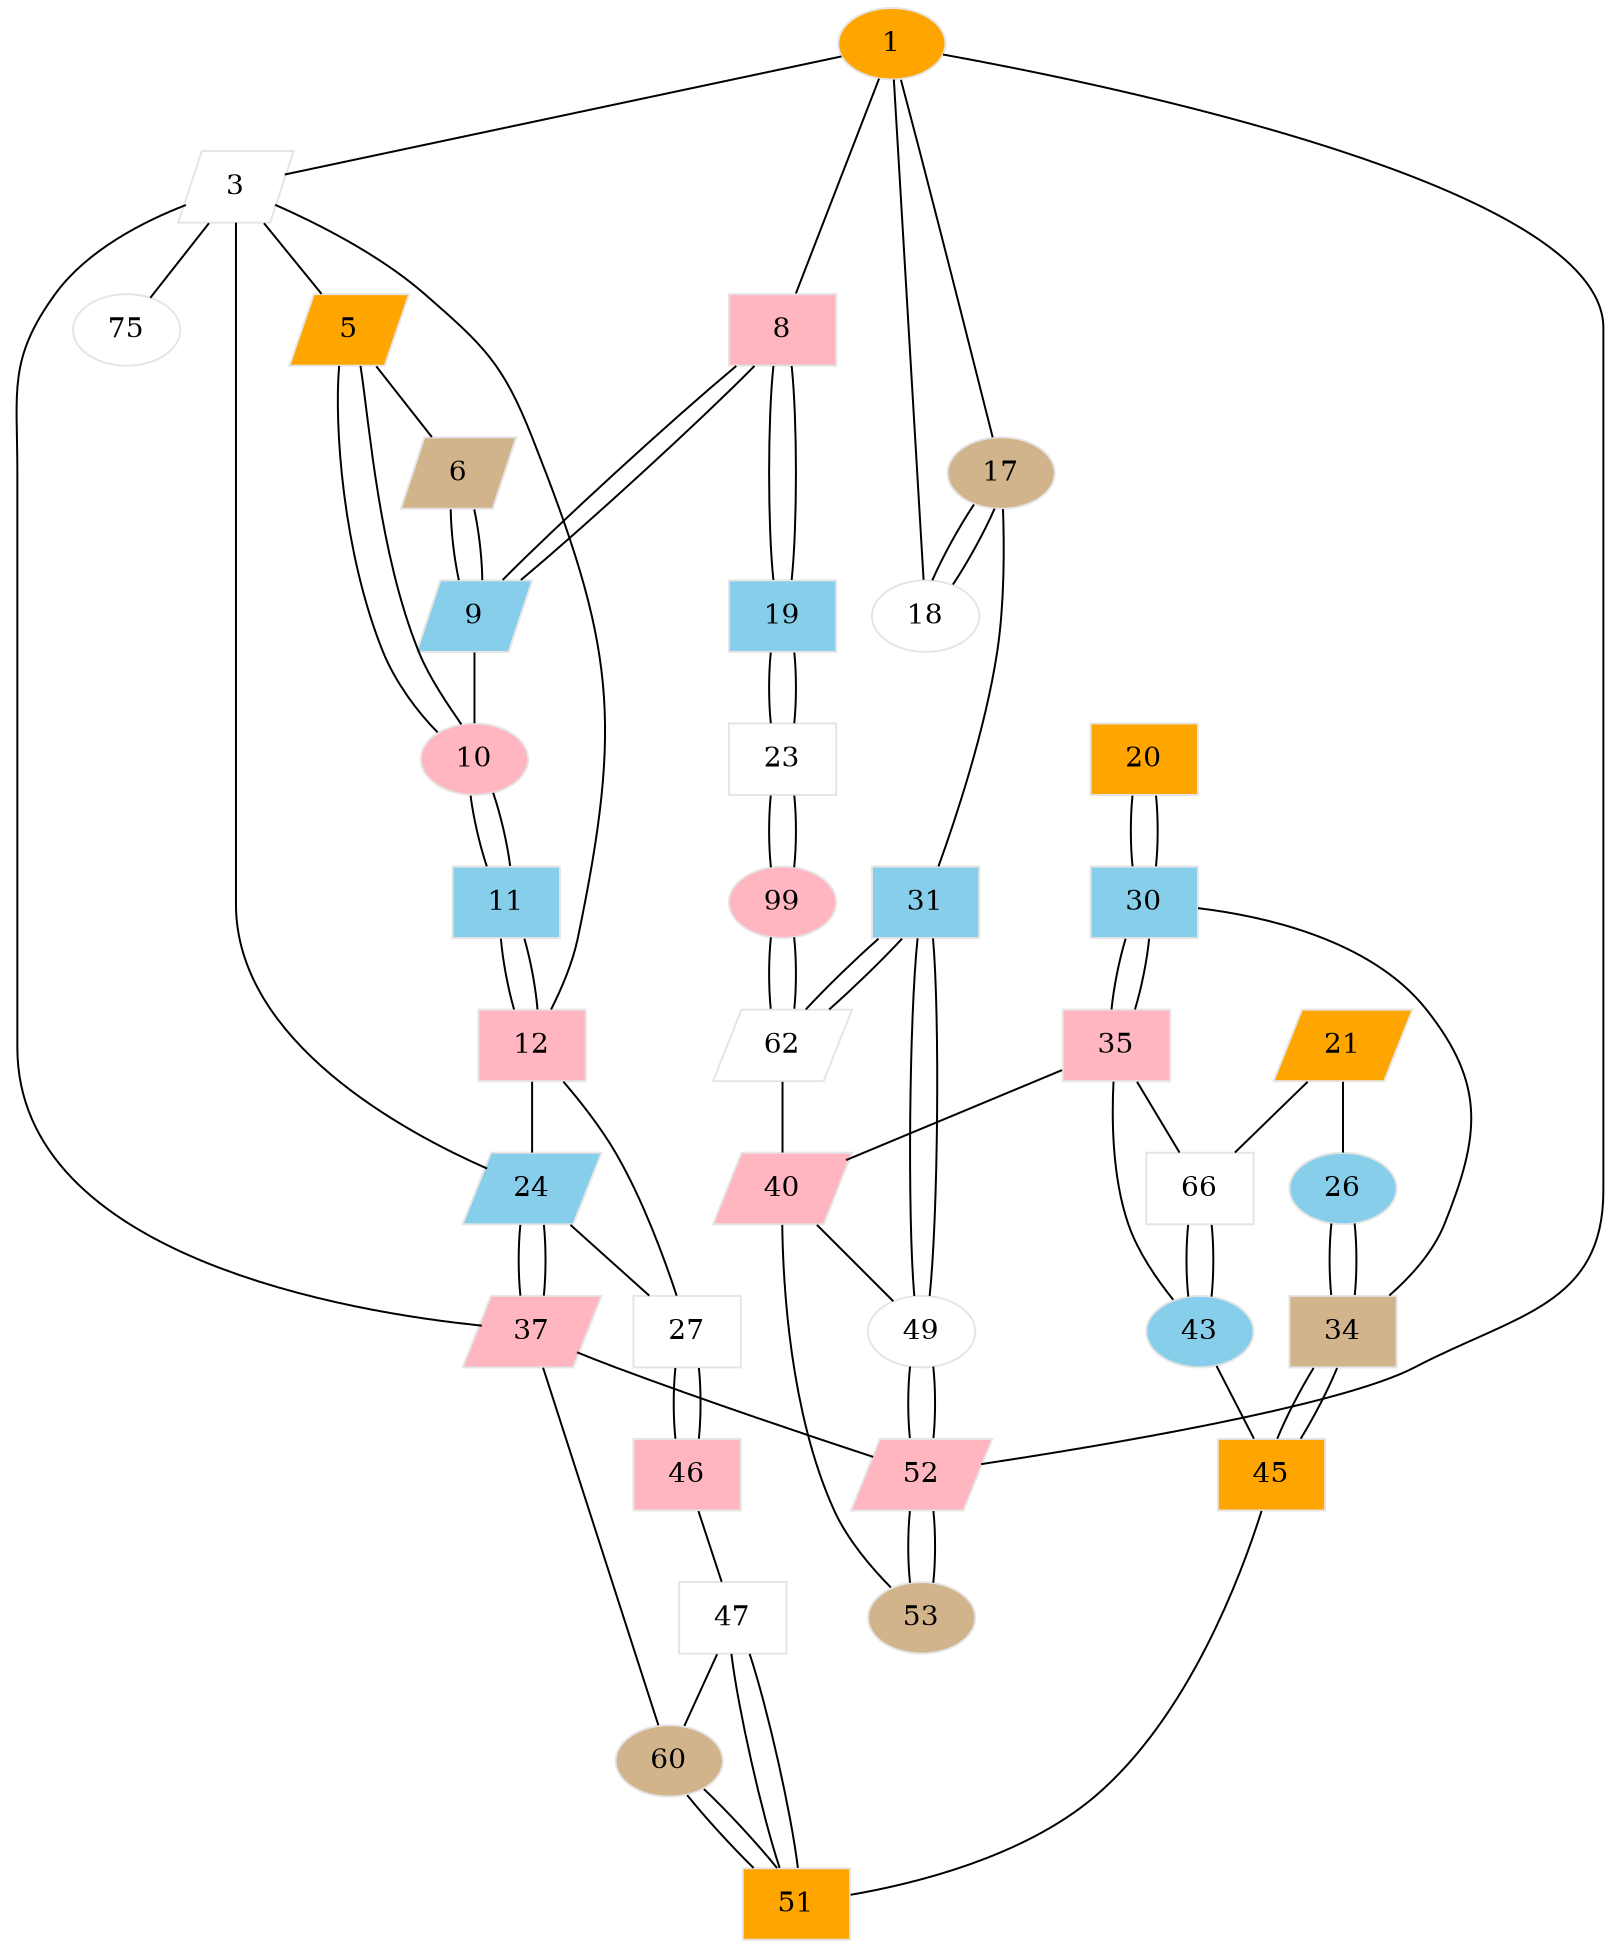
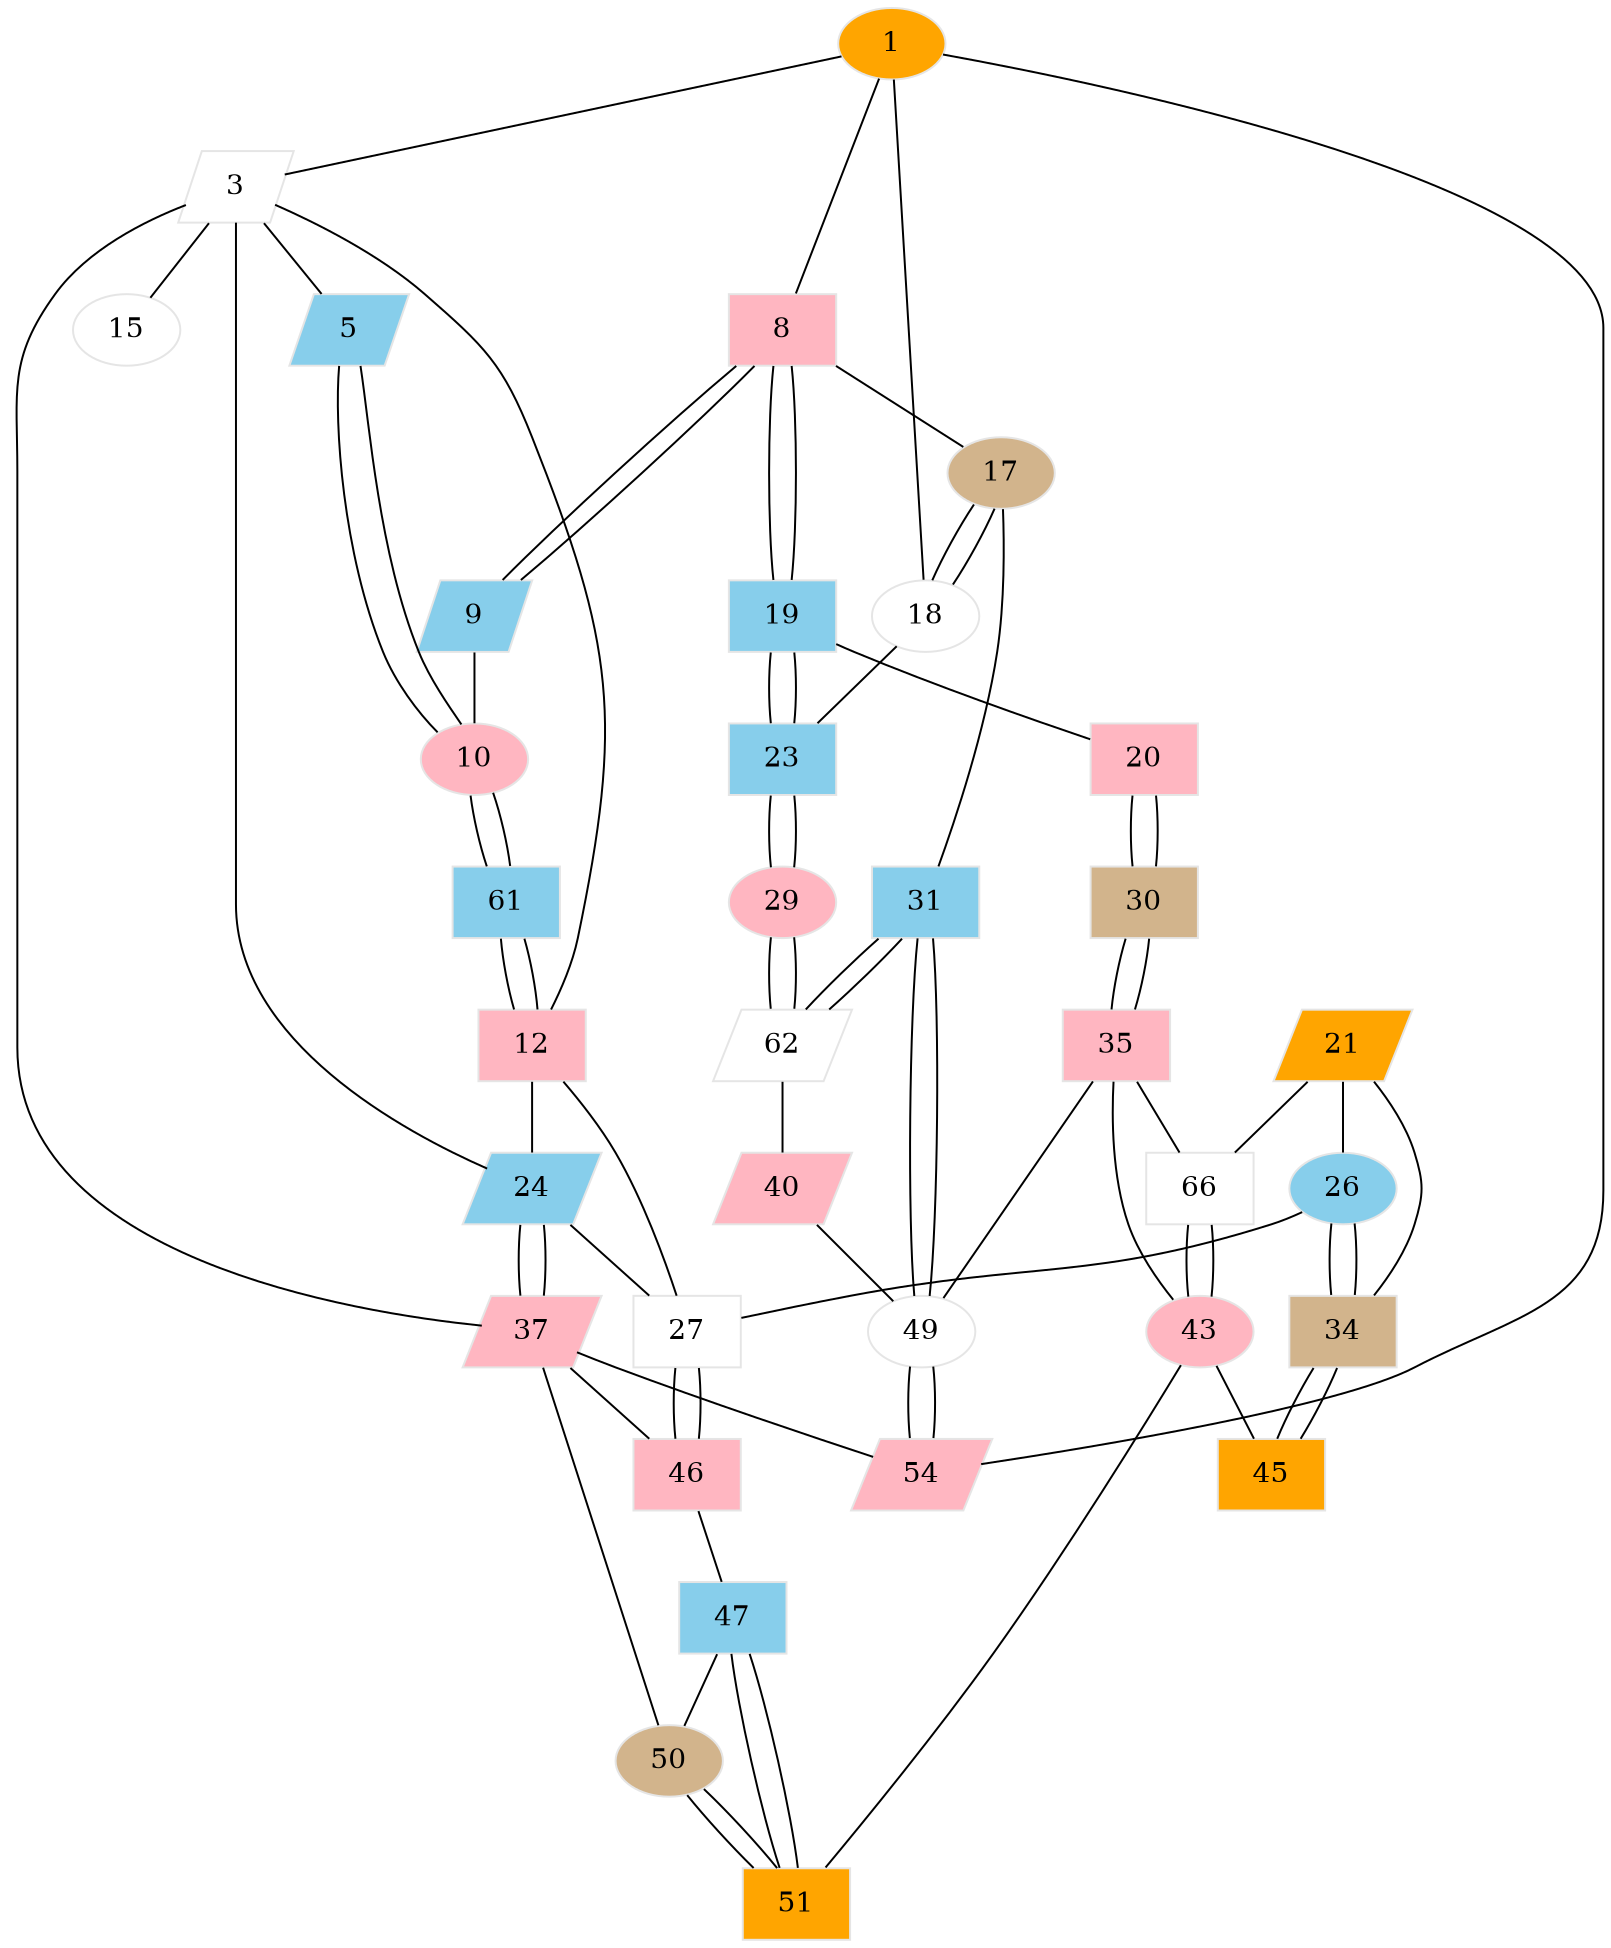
edge "1" -- "17": now "8" -- "17"
node "75": label "75" -> "15"
node "5": fillcolor orange -> skyblue
node "6": removed
edge "18" -- "23": added
edge "19" -- "20": added
node "23": fillcolor white -> skyblue
node "20": fillcolor orange -> lightpink
node "11": label "11" -> "61"
node "99": label "99" -> "29"
node "30": fillcolor skyblue -> tan
edge "30" -- "34": now "21" -- "34"
edge "35" -- "40": now "35" -- "49"
edge "26" -- "27": added
node "43": fillcolor skyblue -> lightpink
edge "37" -- "46": added
node "52": label "52" -> "54"
node "47": fillcolor white -> skyblue
node "53": removed
node "60": label "60" -> "50"
edge "45" -- "51": now "43" -- "51"
